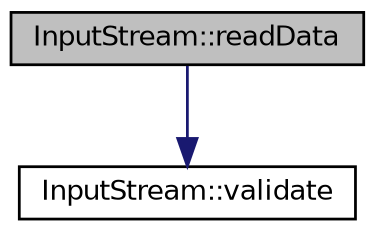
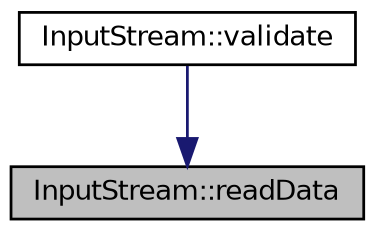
edge "InputStream::readData" -> "InputStream::validate": reversed
